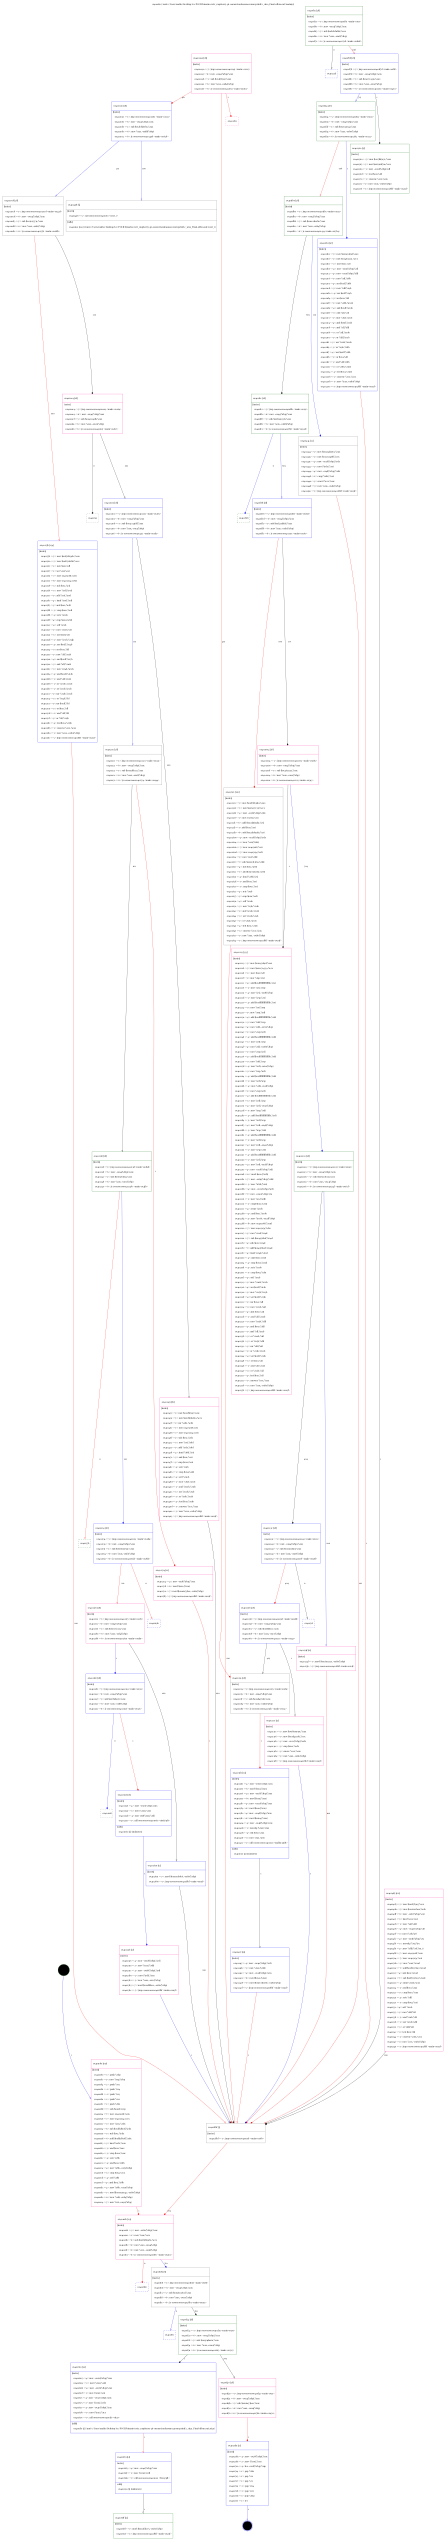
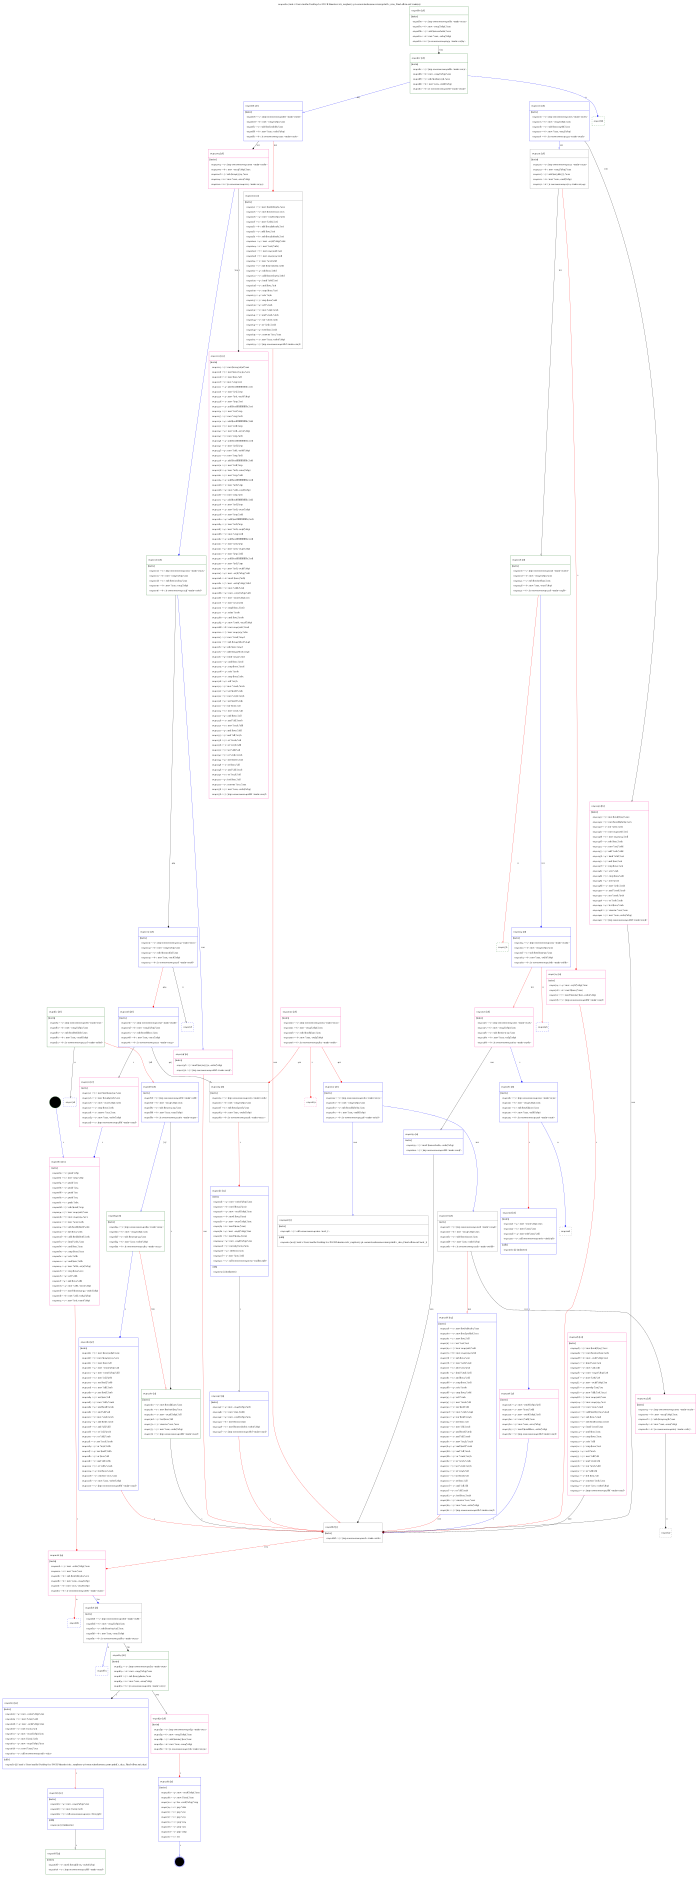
edge "0x401f94 [28]" -> "0x401fb0 [28]": now "0x401f94 [28]" -> "0x402360 [27]"
edge "0x4020e4 [28]" -> "0x402100 [28]": removed, label "202"
node "0x402434 [33]": removed
edge "0x4023c1 [27]" -> "0x4028bf [5]": now "0x4023c1 [27]" -> "0x401e80 [107]"
